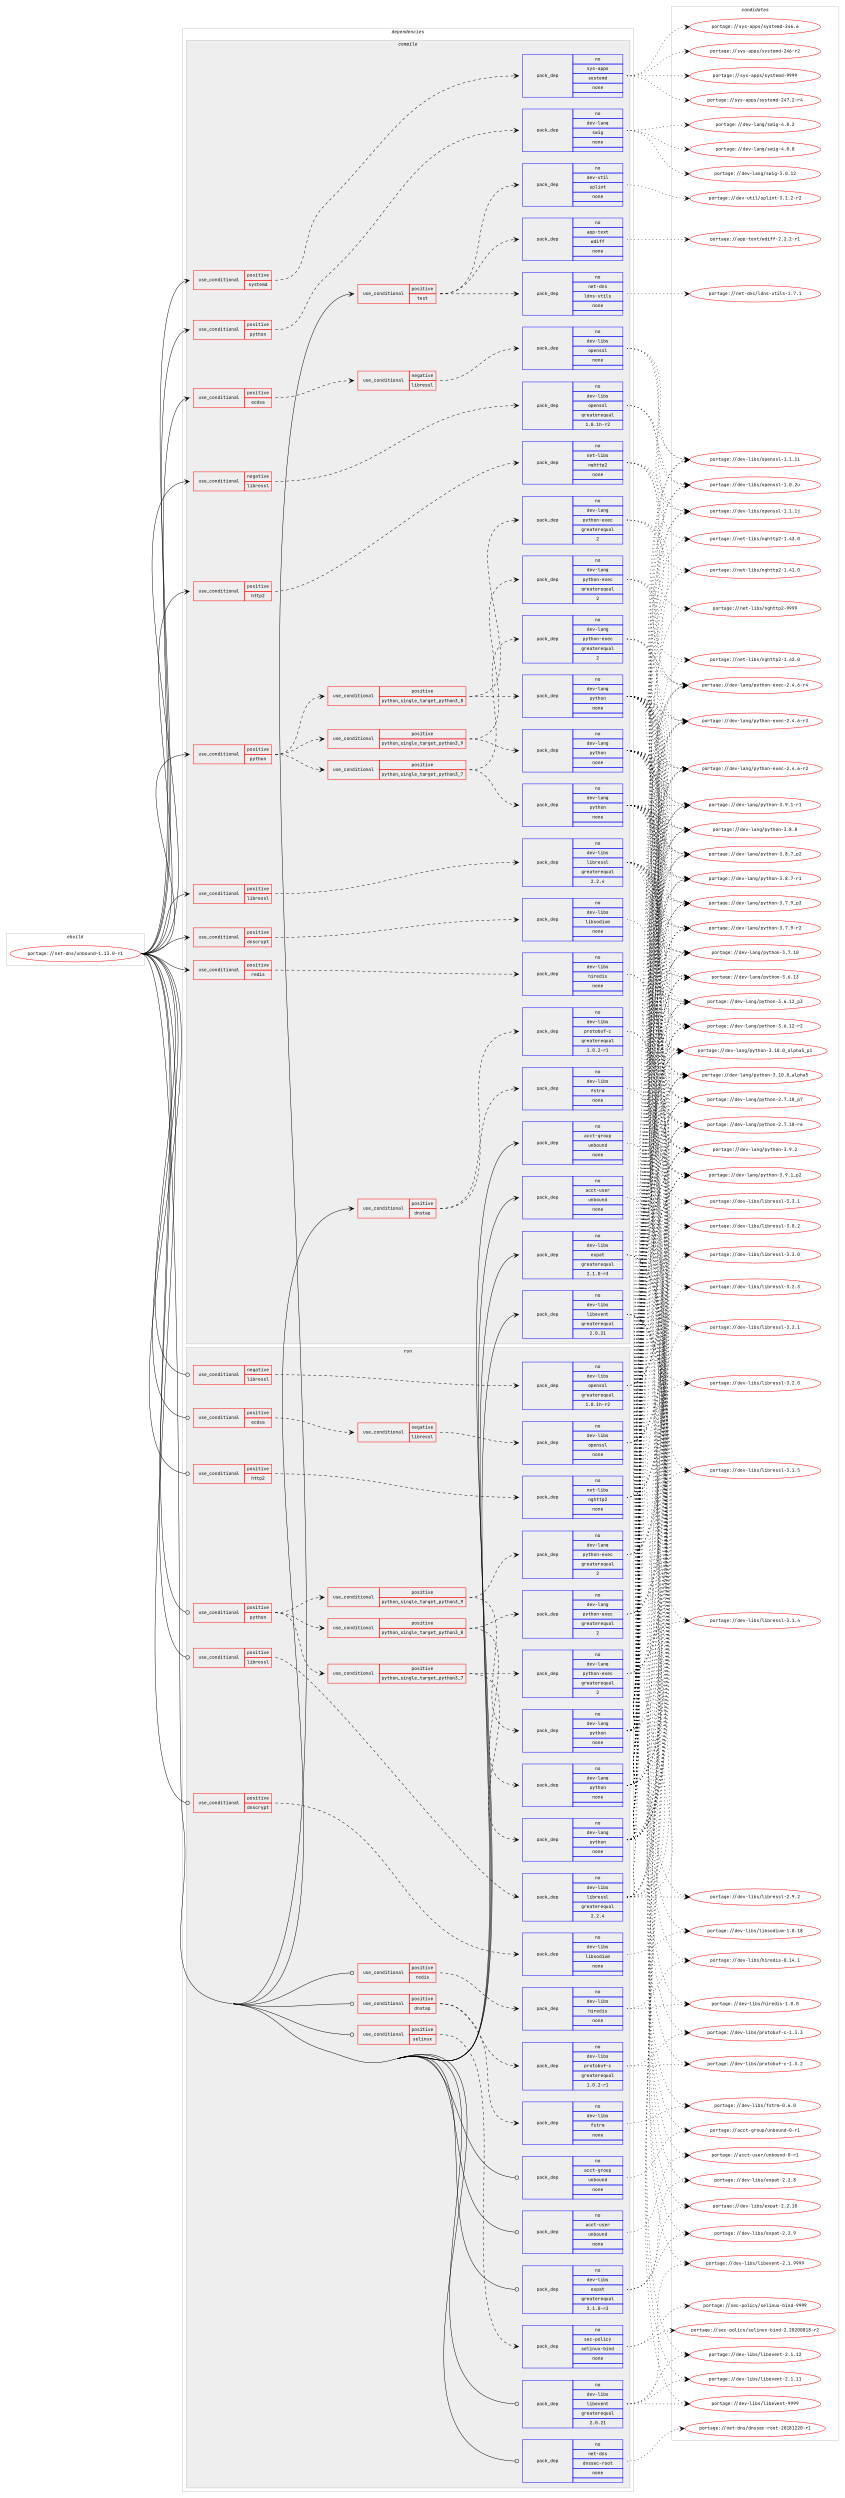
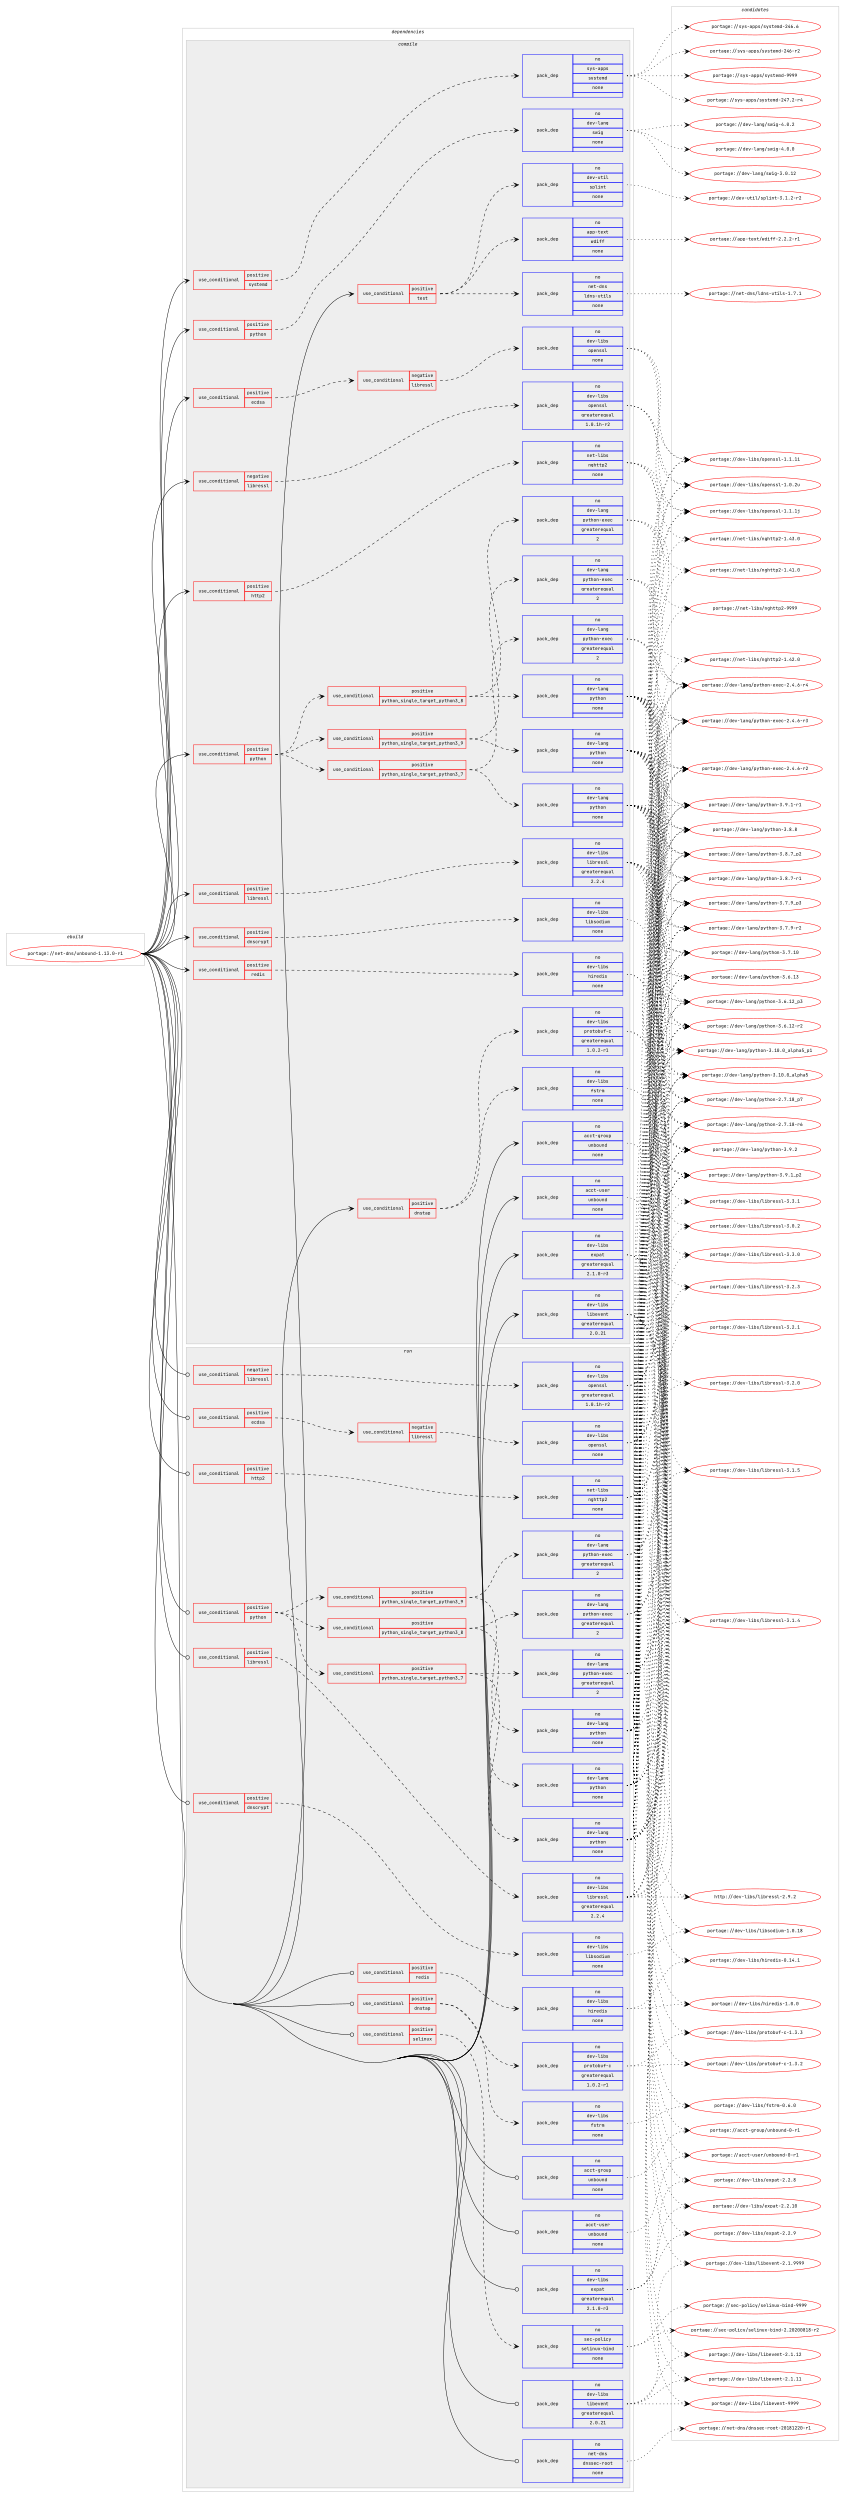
node "portage://dev-libs/libressl-2.9.2": label "portage://dev-libs/libressl-2.9.2" -> "http://dev-libs/libressl-2.9.2"
